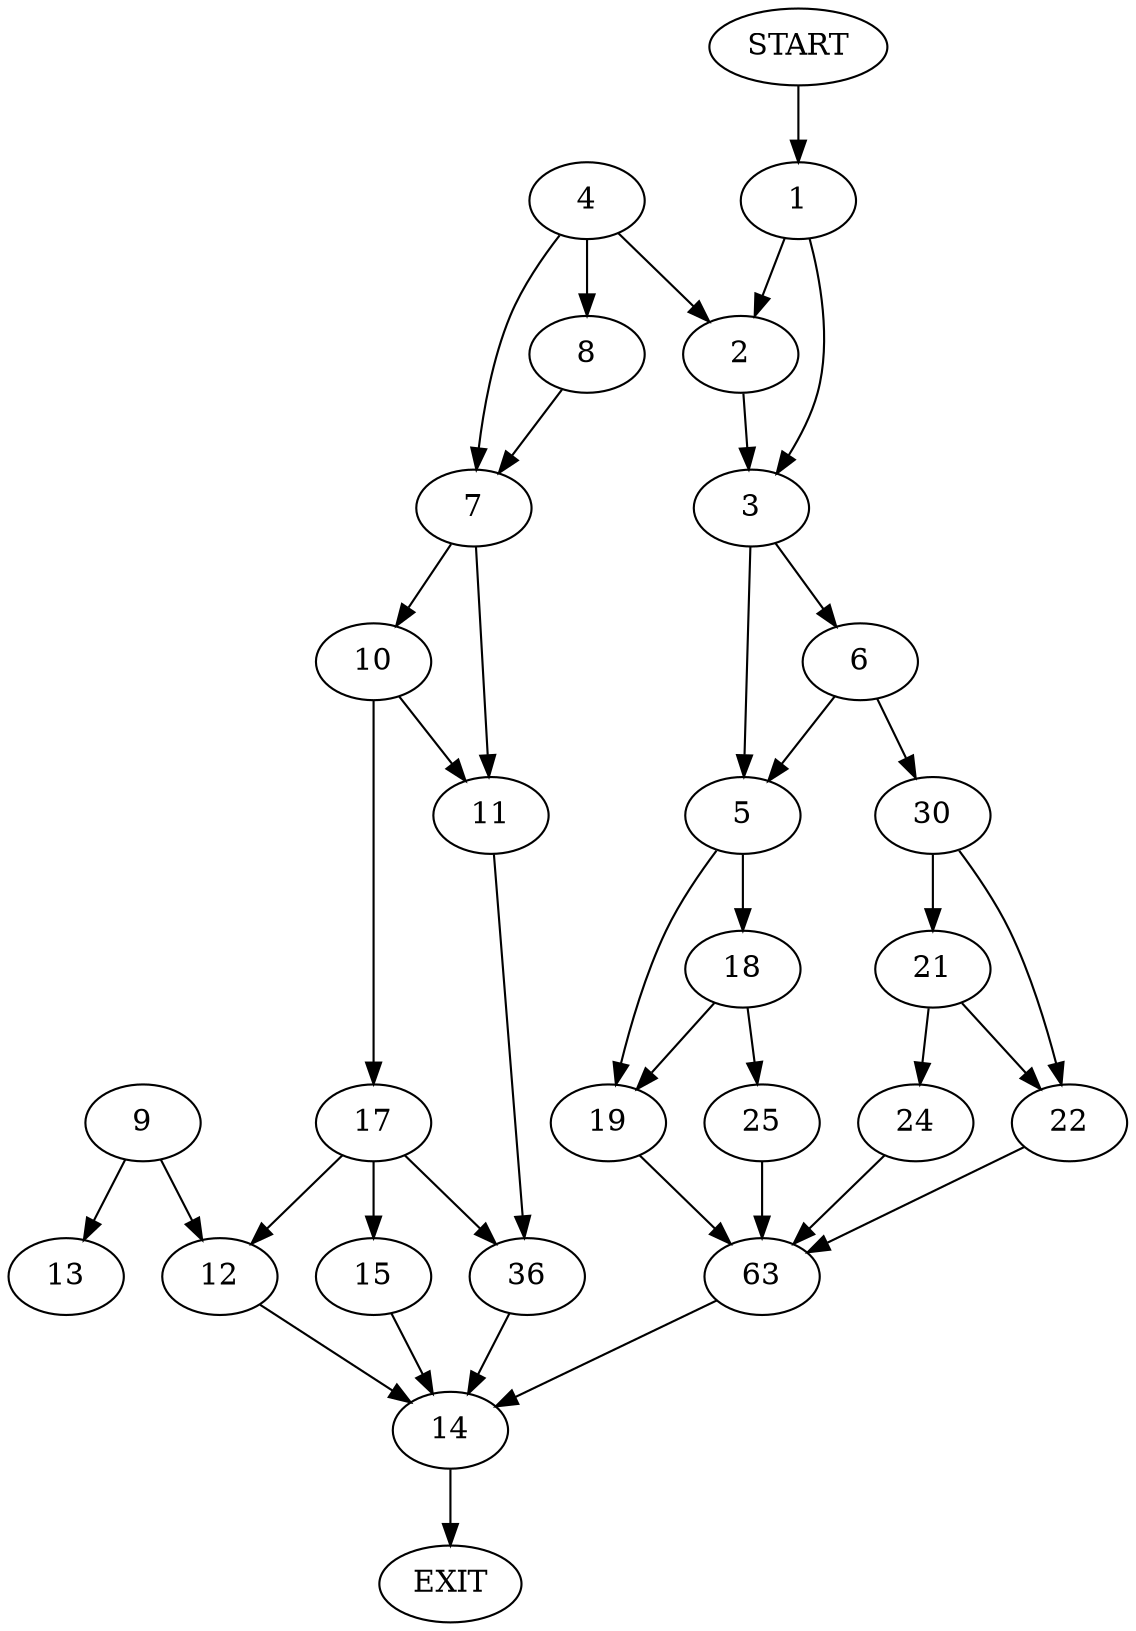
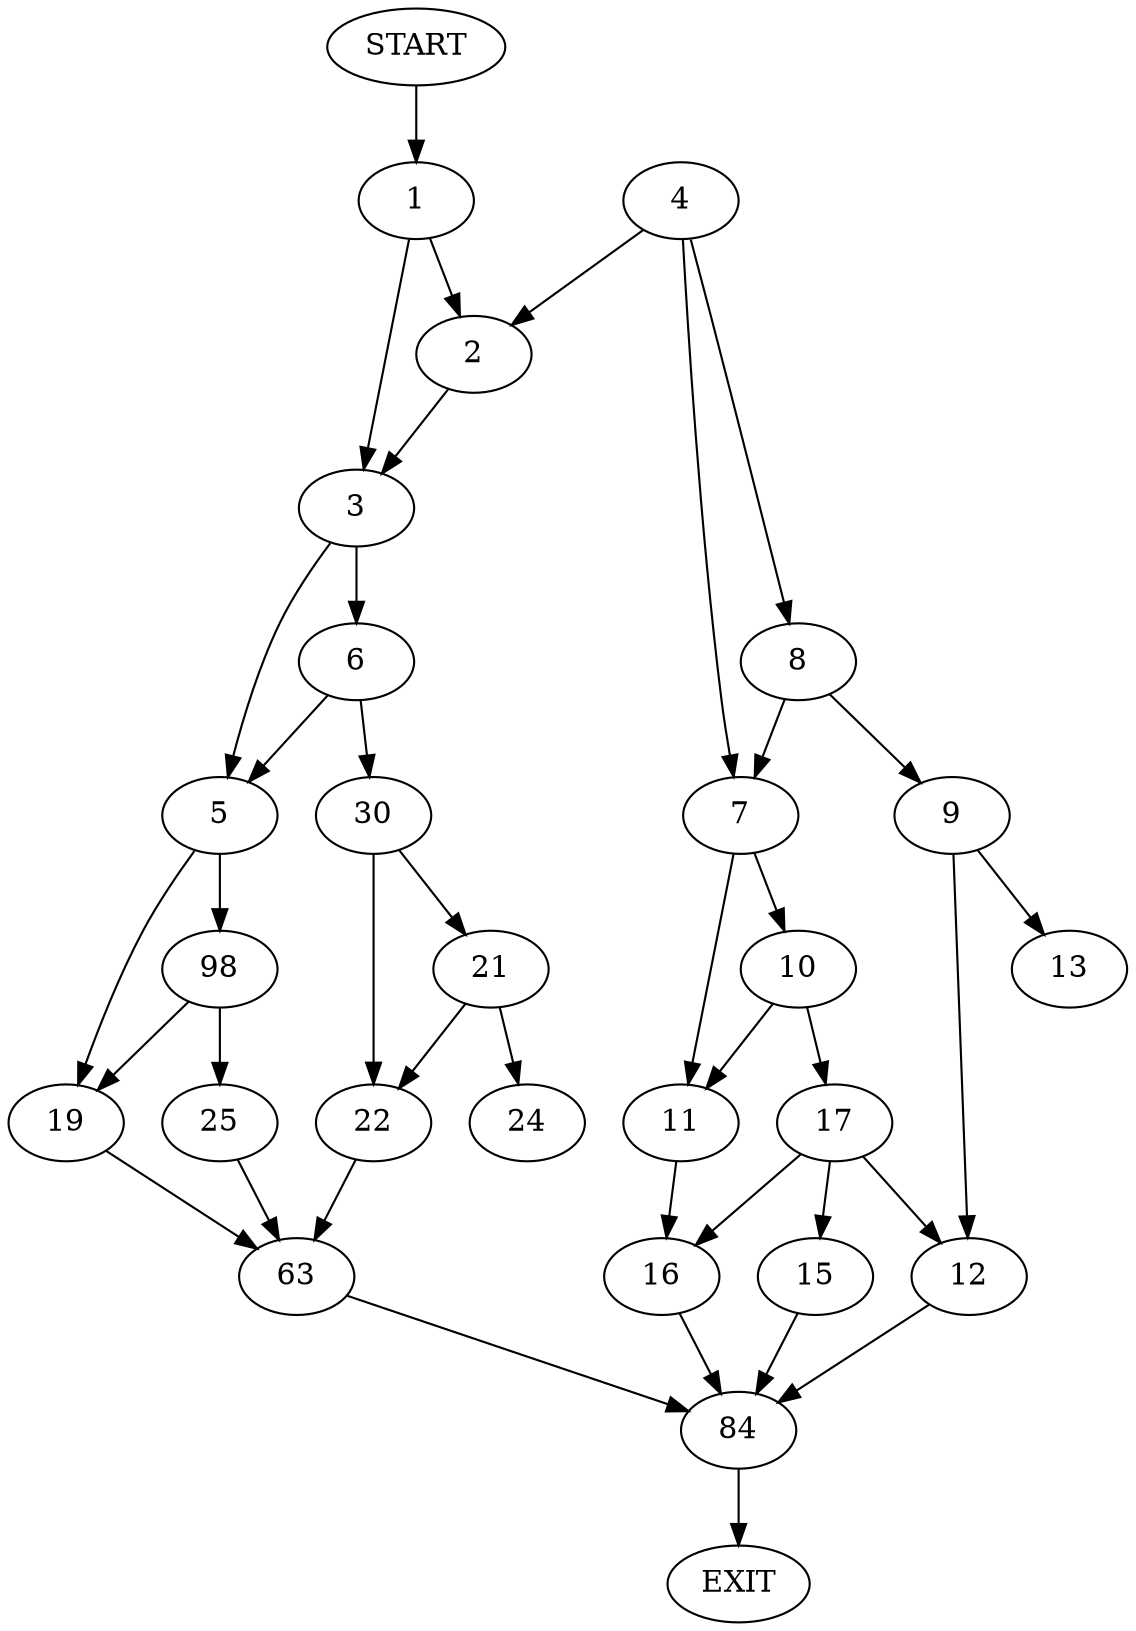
edge "8" -> "9": added
node "18": label "18" -> "98"
edge "24" -> "63": removed
node "36": label "36" -> "16"
node "14": label "14" -> "84"
